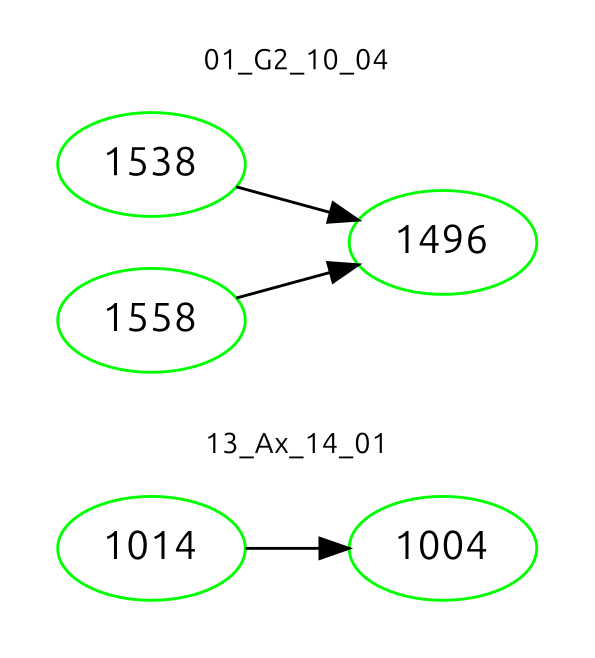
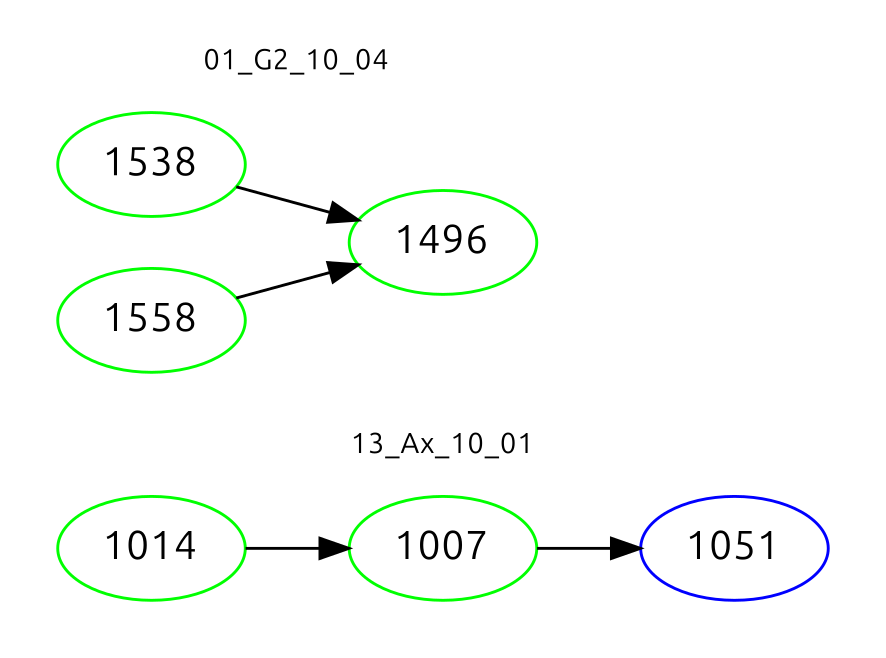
cluster "13_Ax_14_01": label "13_Ax_14_01" -> "13_Ax_10_01"
node "1004": label "1004" -> "1007"
node "1051": added
